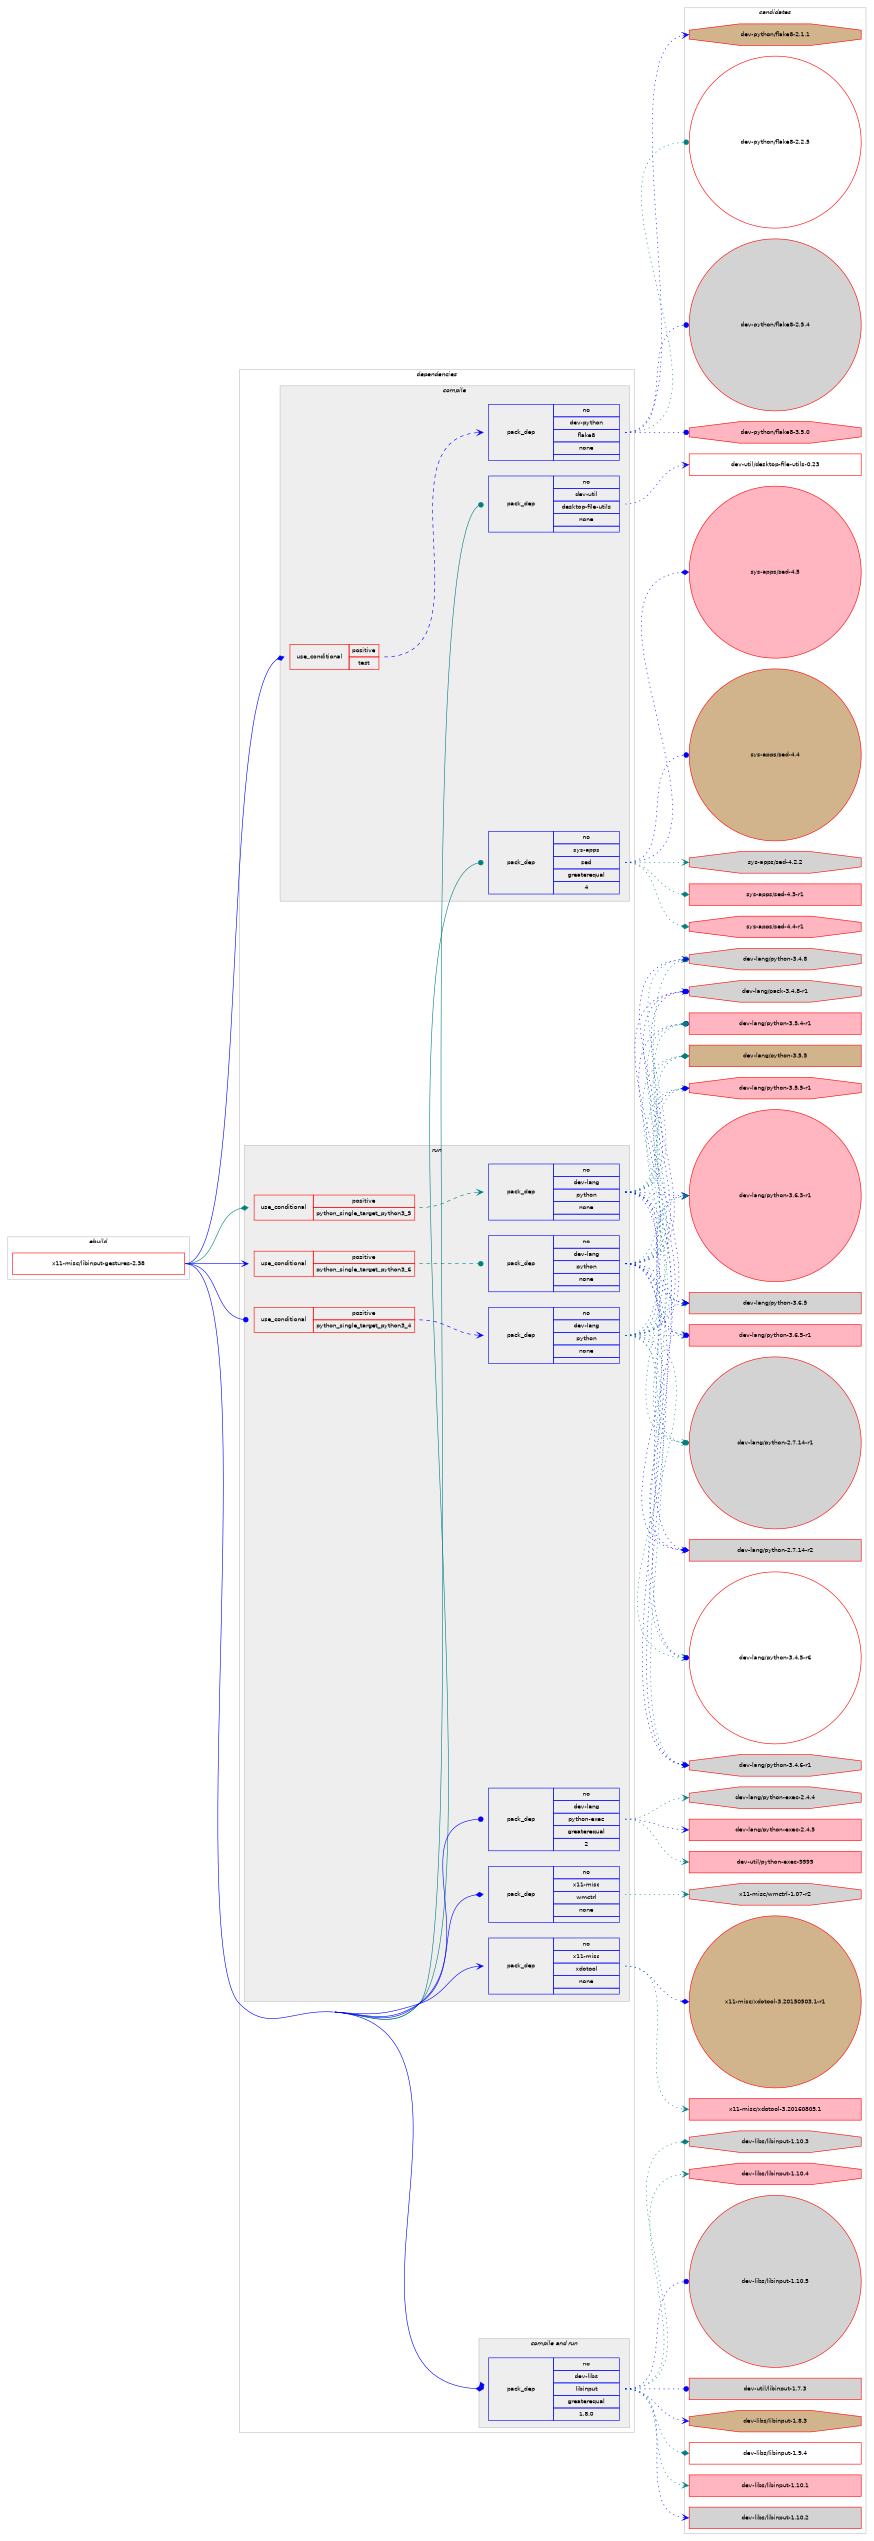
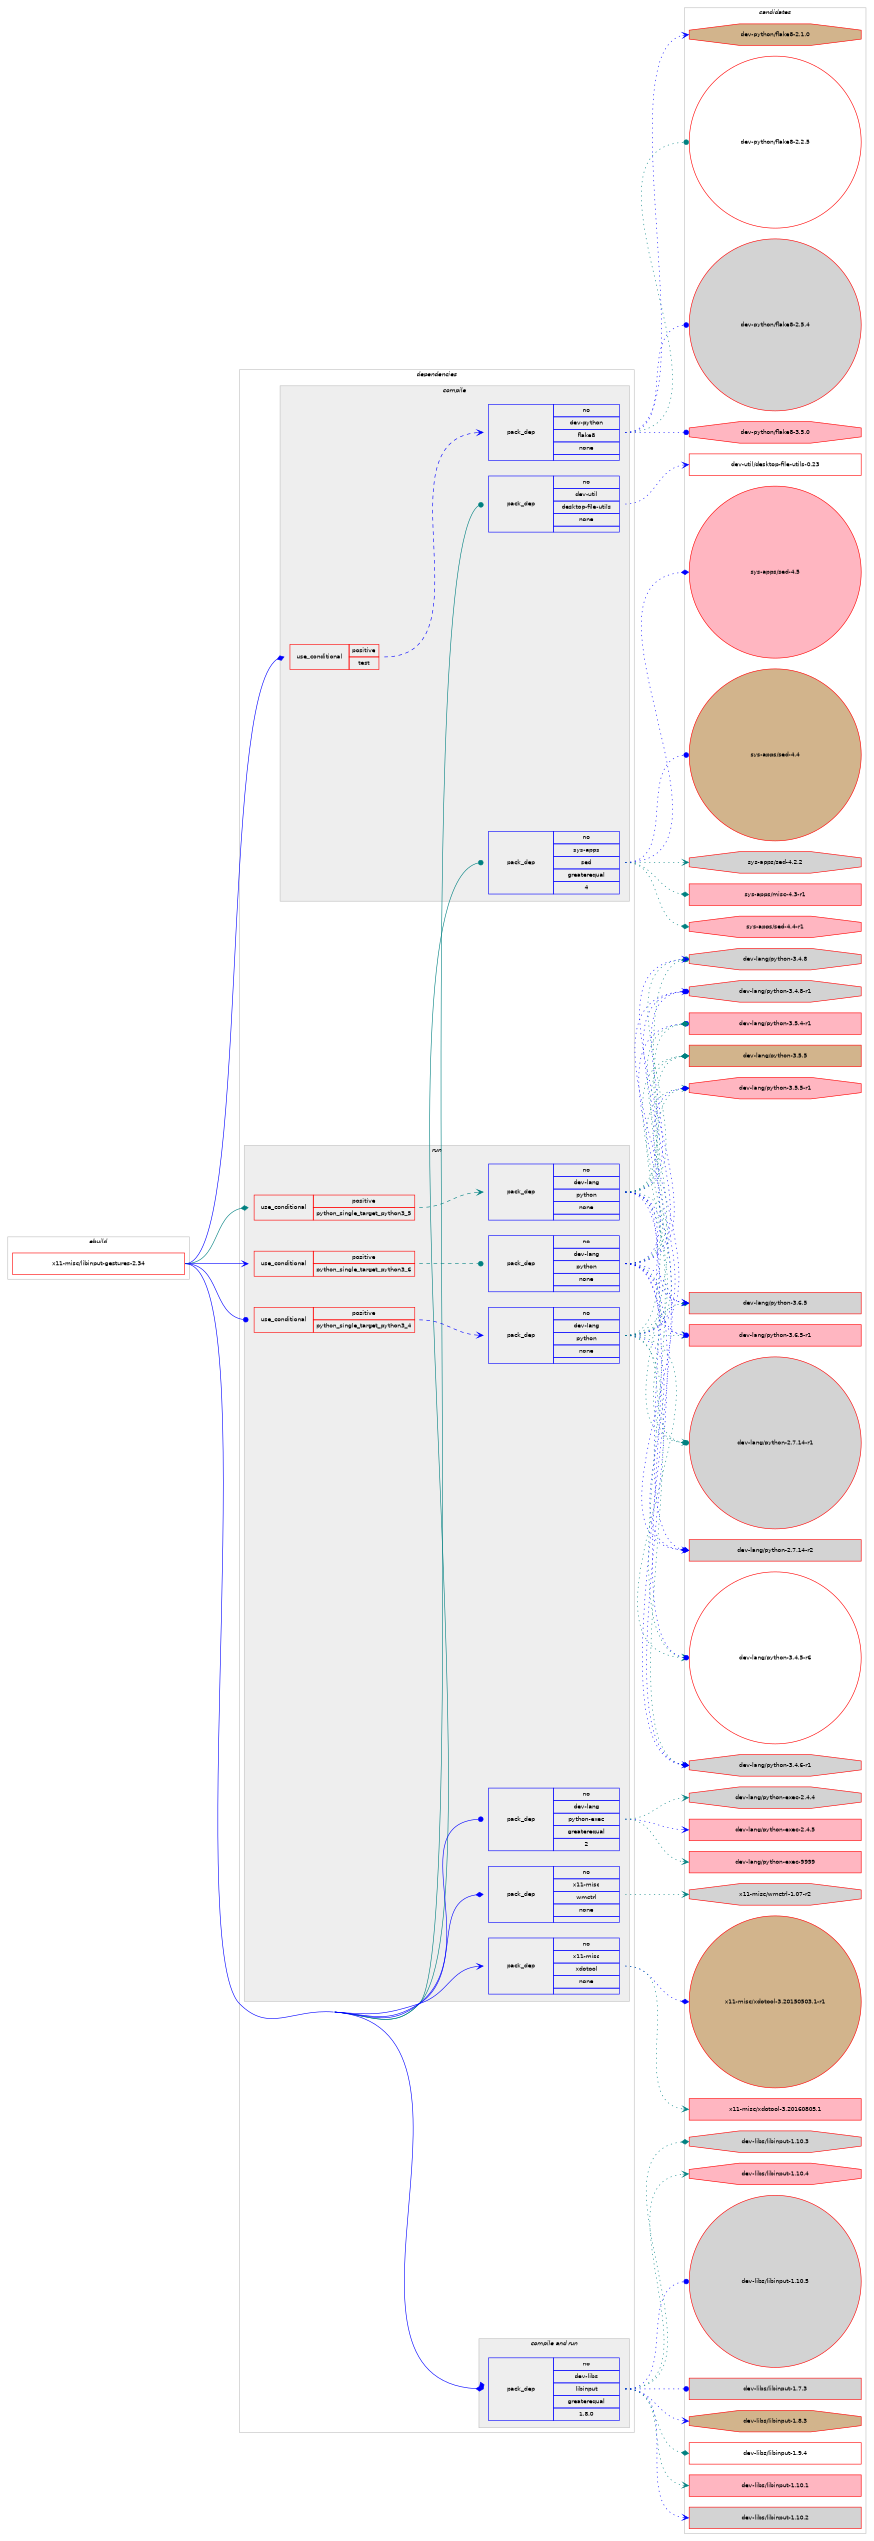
node "dev-python/flake8-2.1.1": label "dev-python/flake8-2.1.1" -> "dev-python/flake8-2.1.0"
node "sys-apps/sed-4.3-r1": label "sys-apps/sed-4.3-r1" -> "sys-apps/misc-4.3-r1"
node "dev-lang/pack-3.4.8-r1": label "dev-lang/pack-3.4.8-r1" -> "dev-lang/python-3.4.8-r1"
node "dev-lang/python-3.6.3-r1": removed
node "x11-misc/libinput-gestures-2.38": label "x11-misc/libinput-gestures-2.38" -> "x11-misc/libinput-gestures-2.34"
node "dev-util/python-exec-9999": label "dev-util/python-exec-9999" -> "dev-lang/python-exec-9999"
node "dev-util/libinput-1.7.3": label "dev-util/libinput-1.7.3" -> "dev-libs/libinput-1.7.3"
